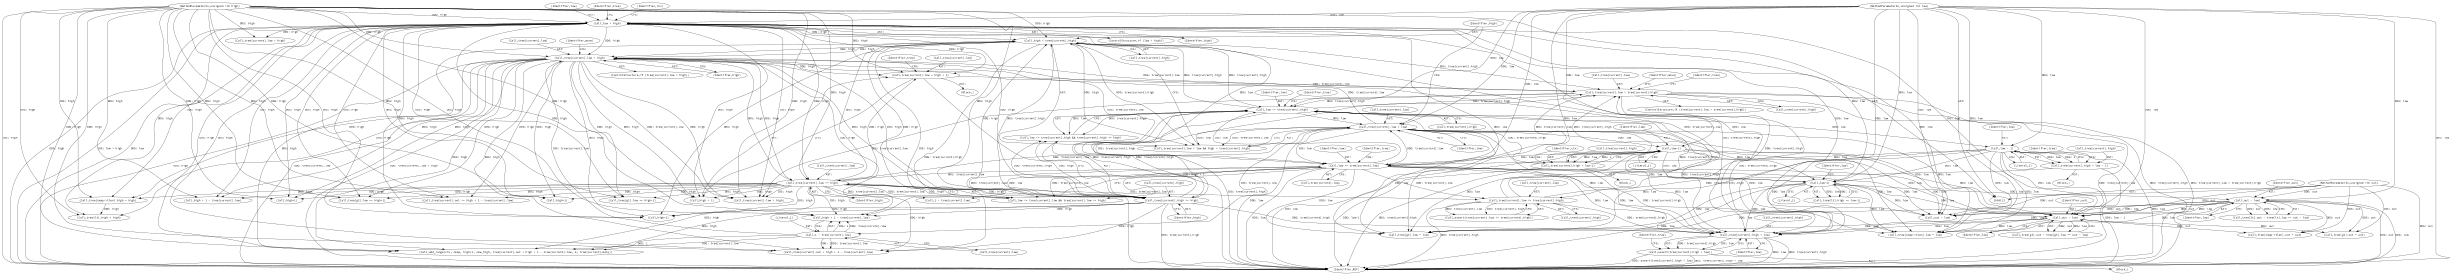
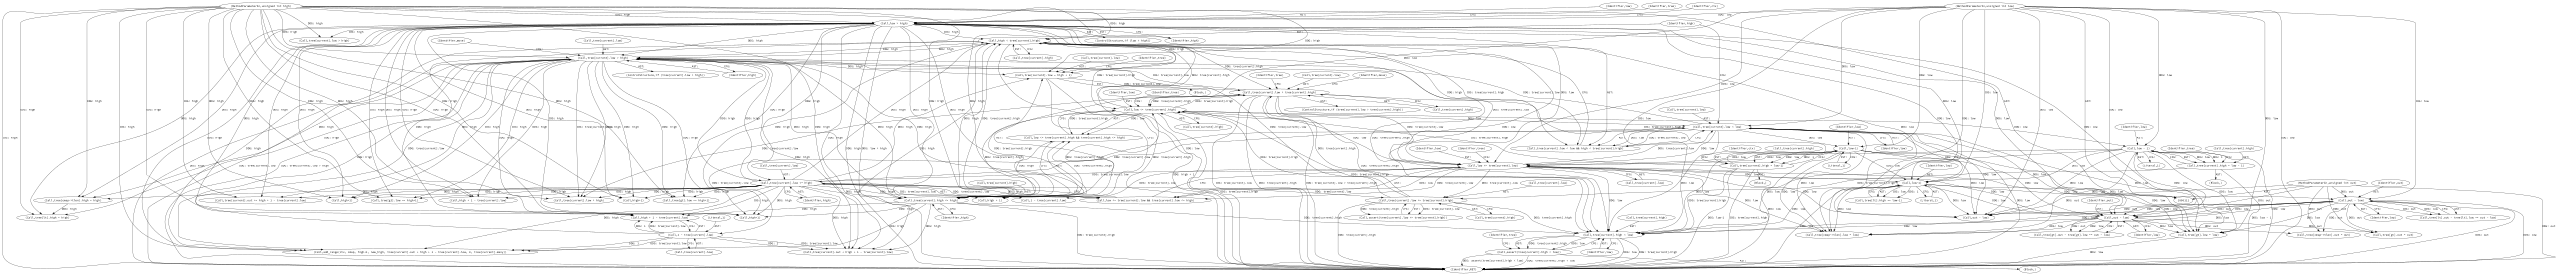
edge "(MethodParameterIn,unsigned int high)" -> "(Call,tree[current].low <= high)": removed, label "DDG: high"
edge "(Call,low <= tree[current].low)" -> "(Identifier,RET)": now "(Call,tree[gt].low = low)" -> "(Identifier,RET)"
